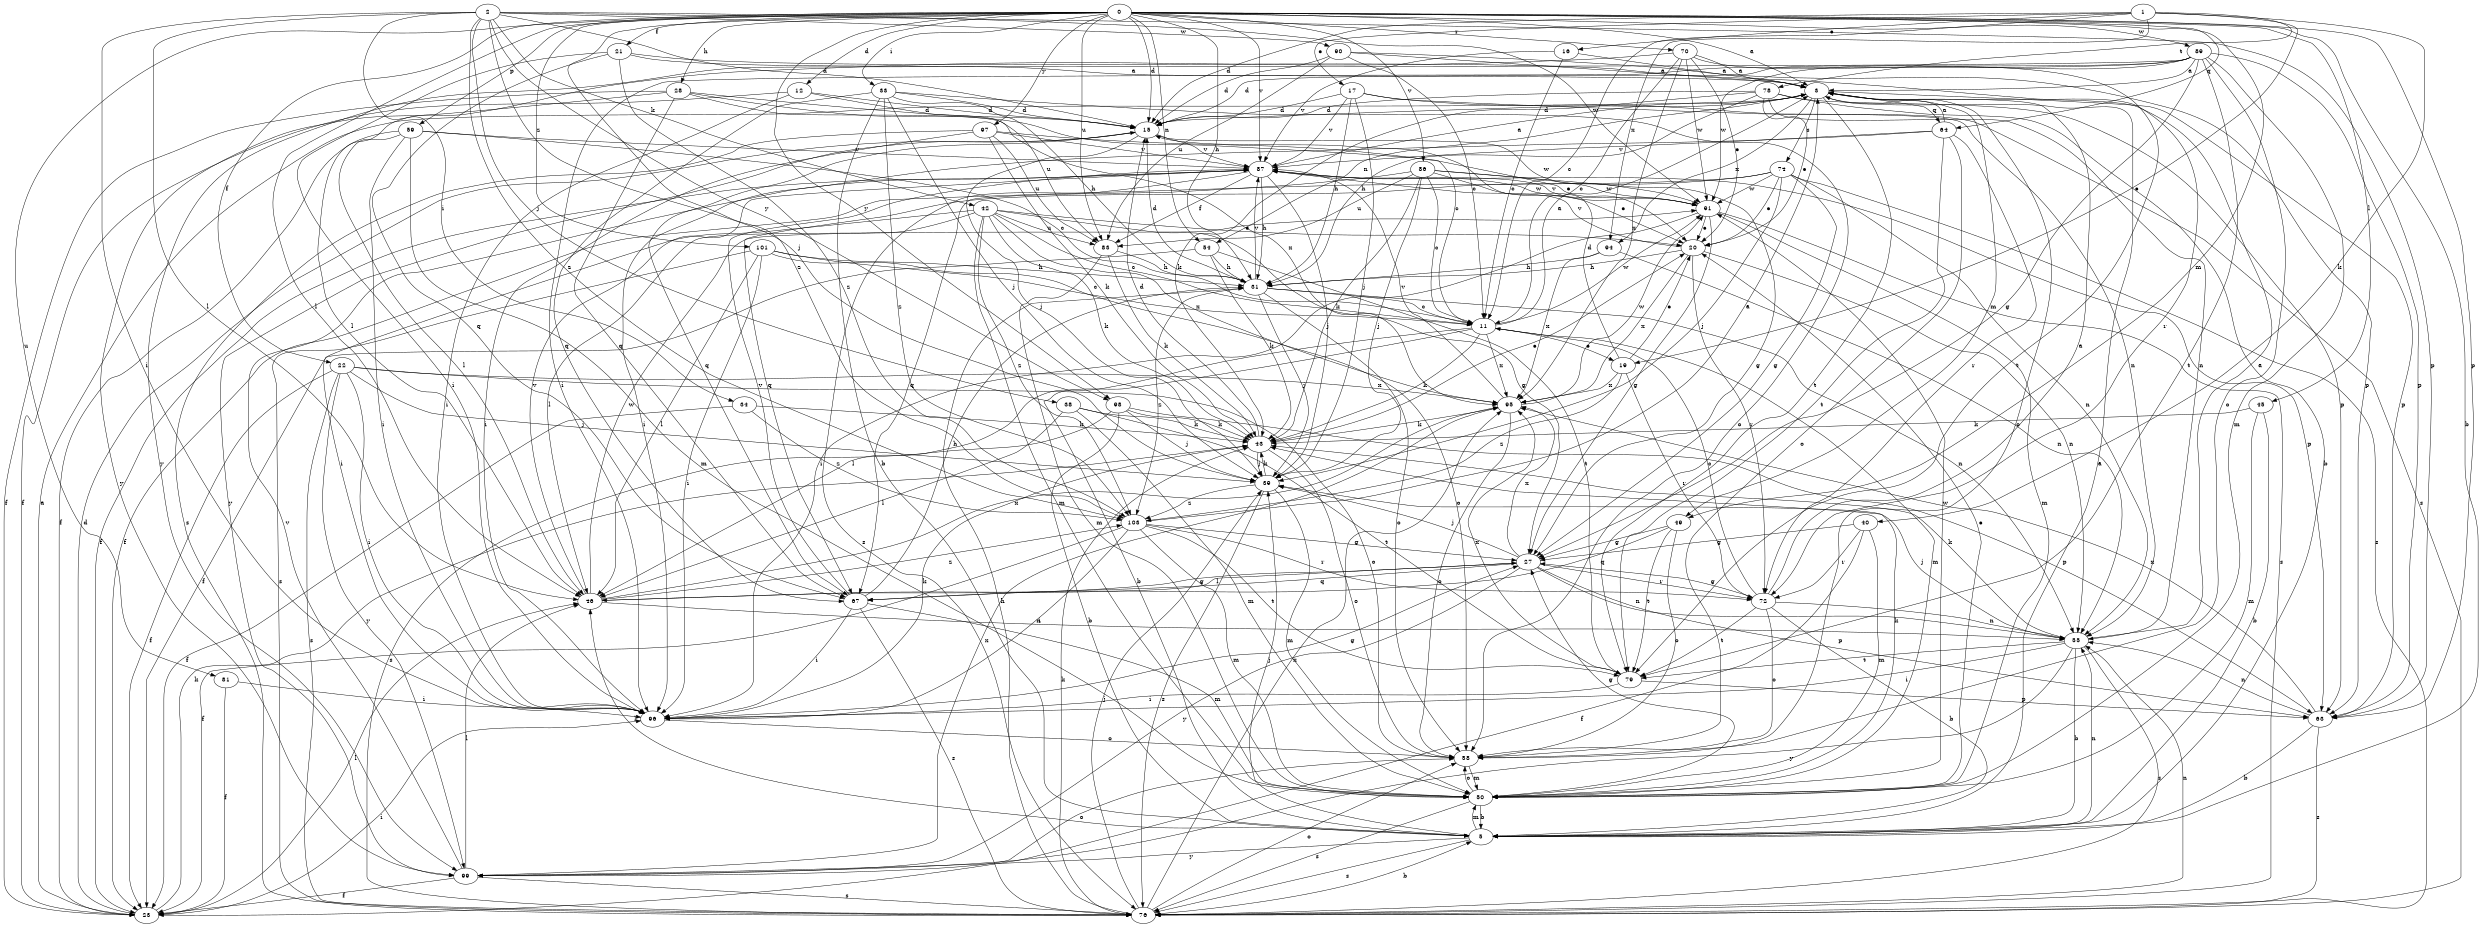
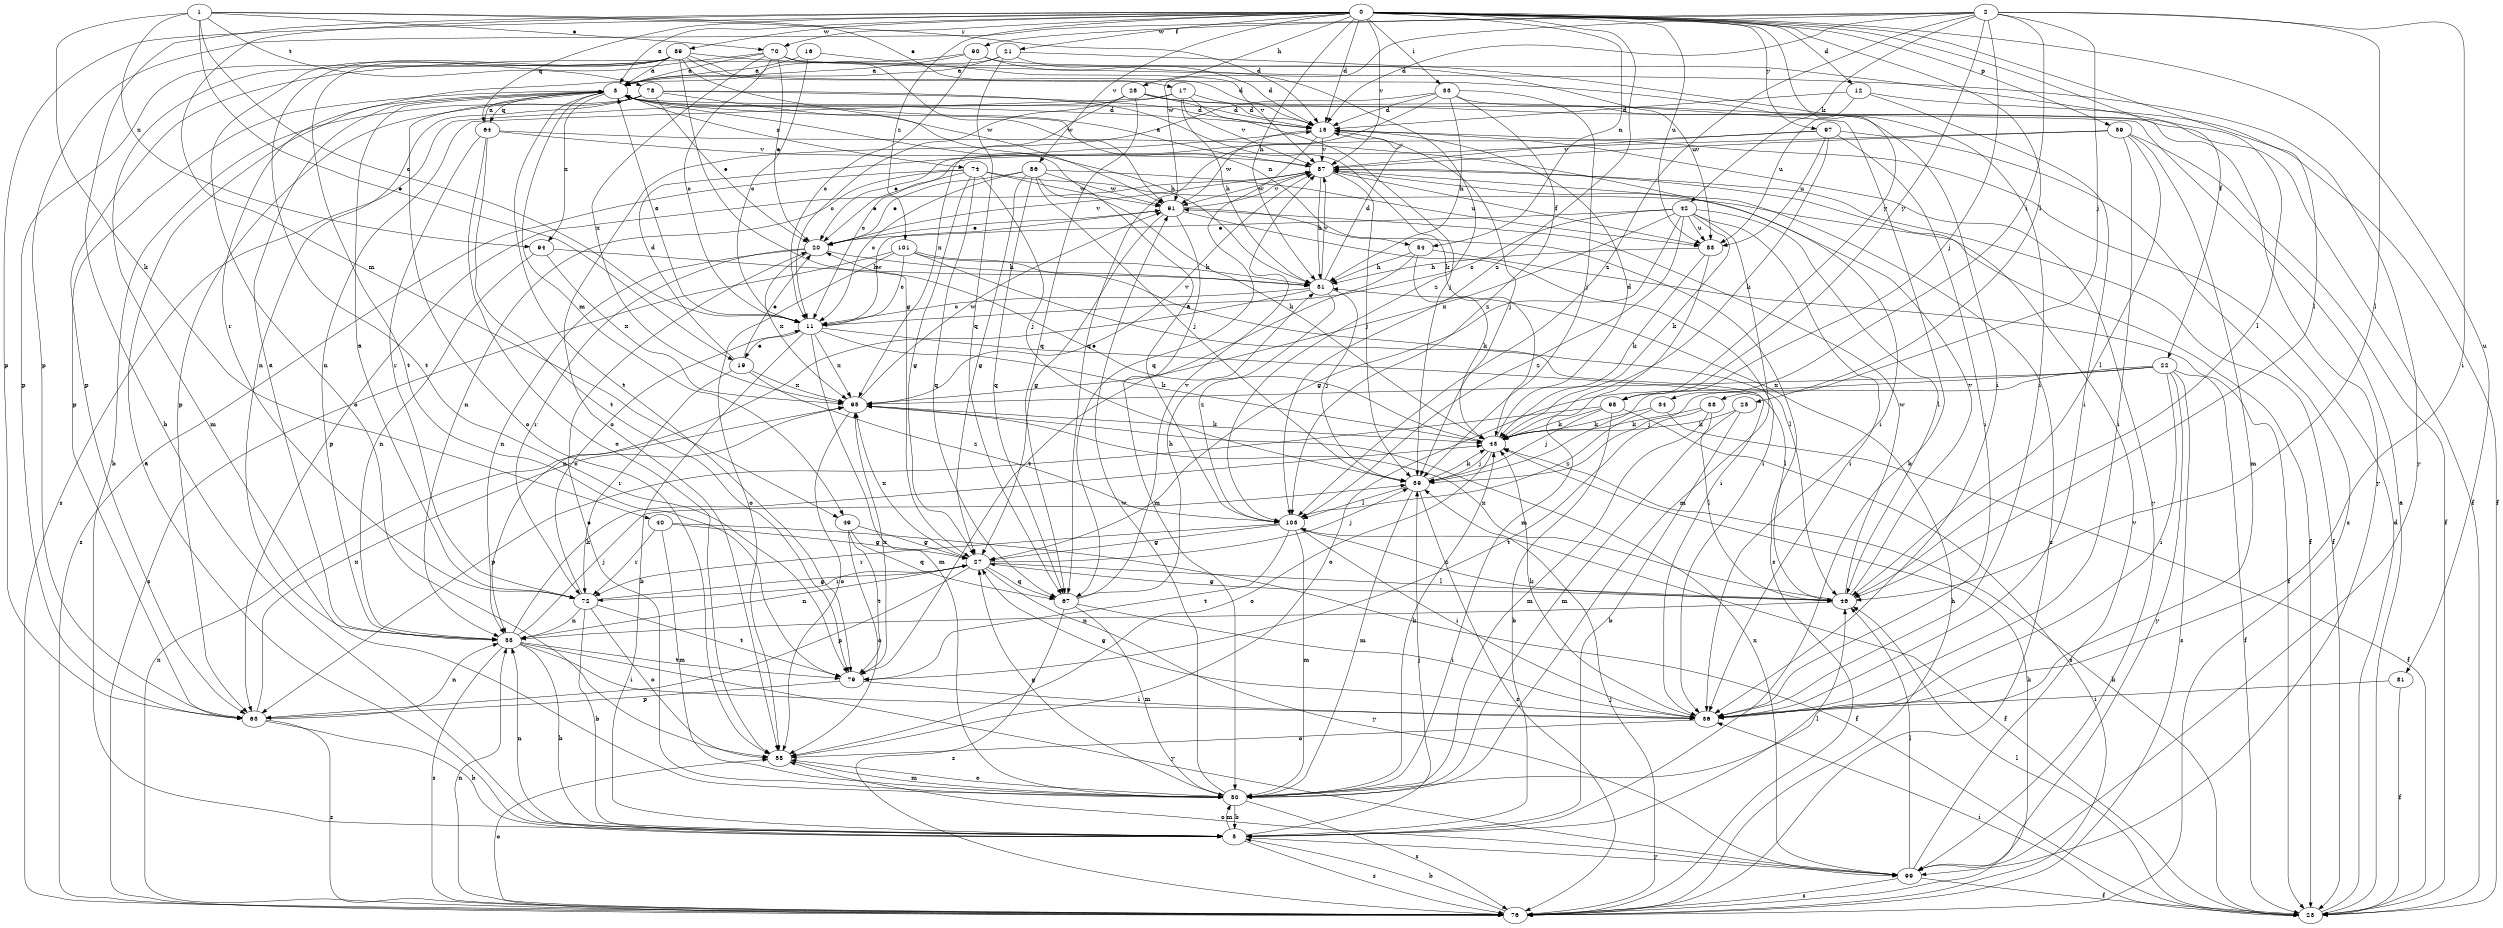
edge "1" -> "16": now "1" -> "70"
node "45": label "45" -> "25"
edge "31" -> "58": removed, label "o"
edge "39" -> "103": label "z" -> "l"
node "96": label "96" -> "36"
